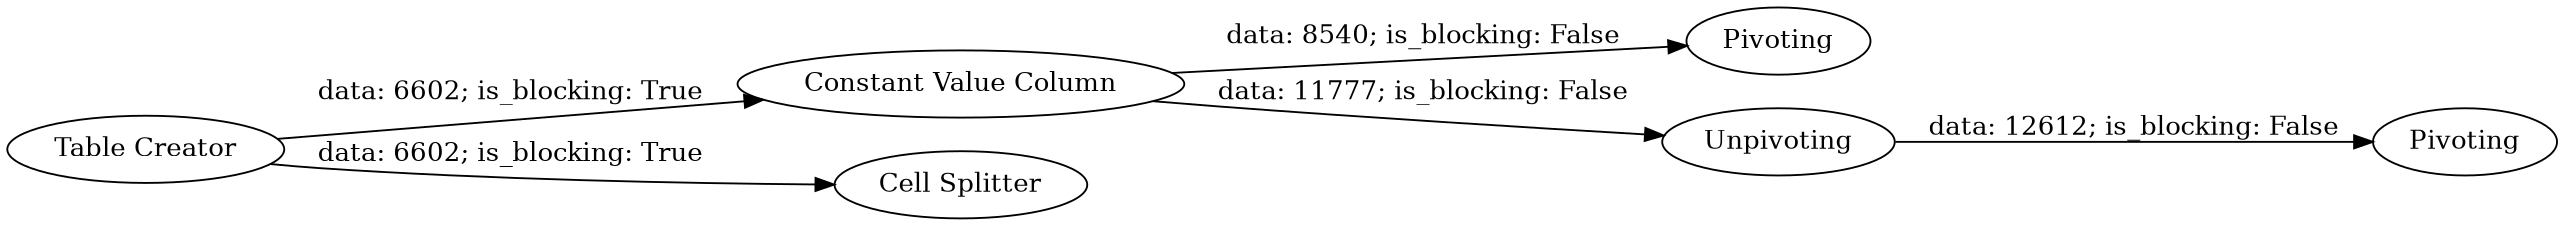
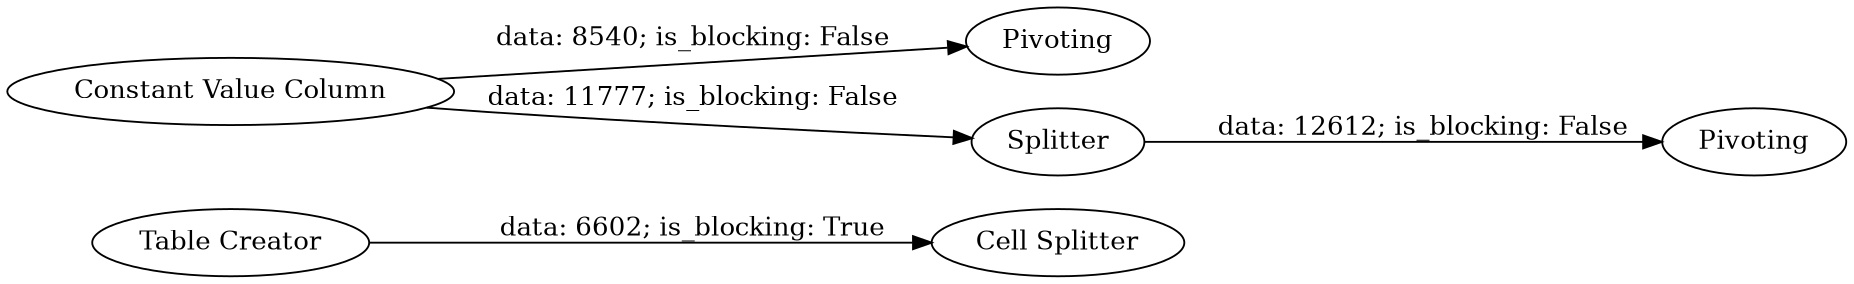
edge "Table Creator" -> "Constant Value Column": removed, label "data: 6602; is_blocking: True"
node "Unpivoting": label "Unpivoting" -> "Splitter"
